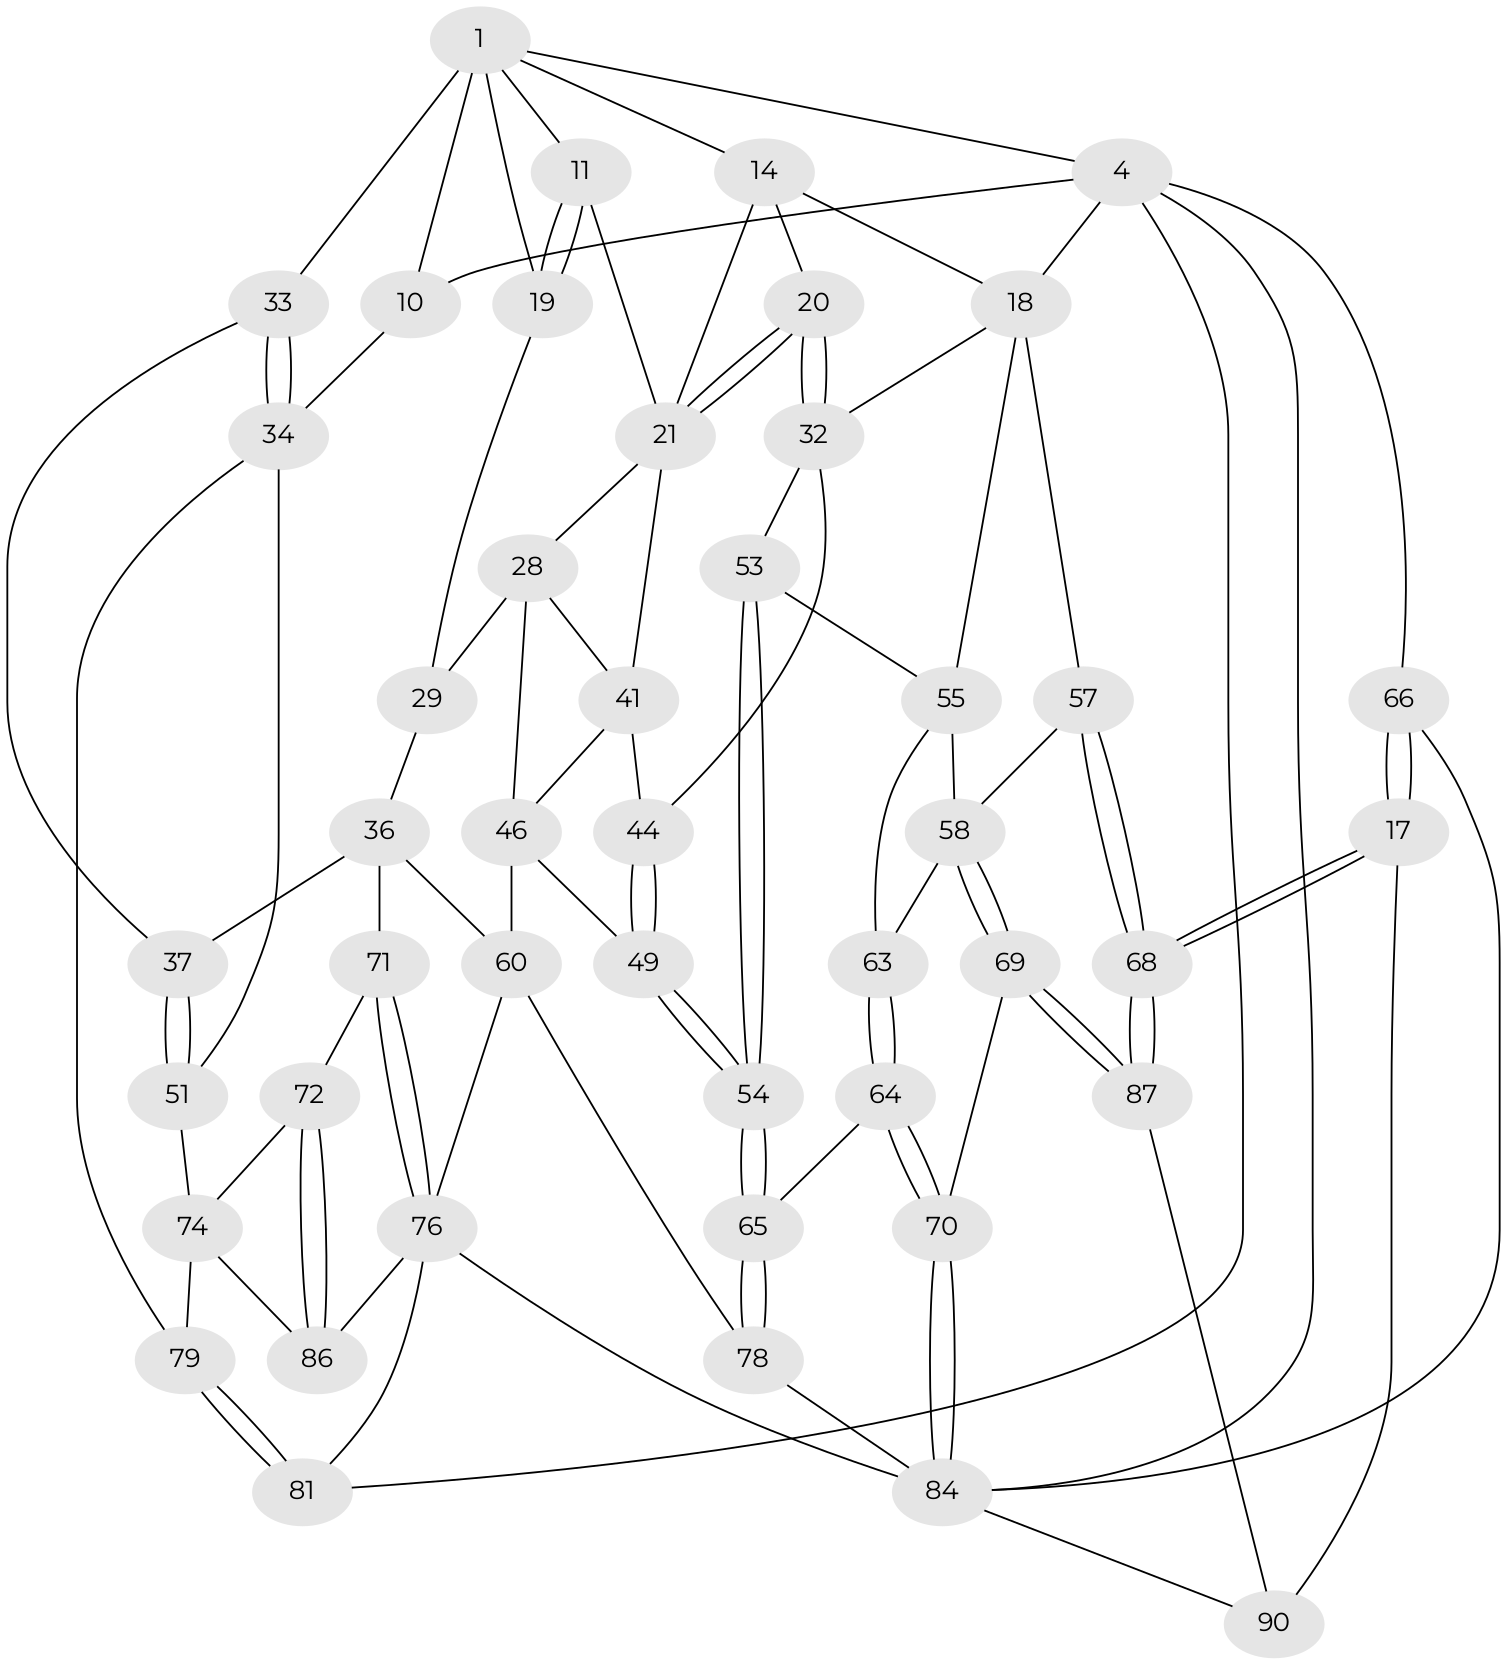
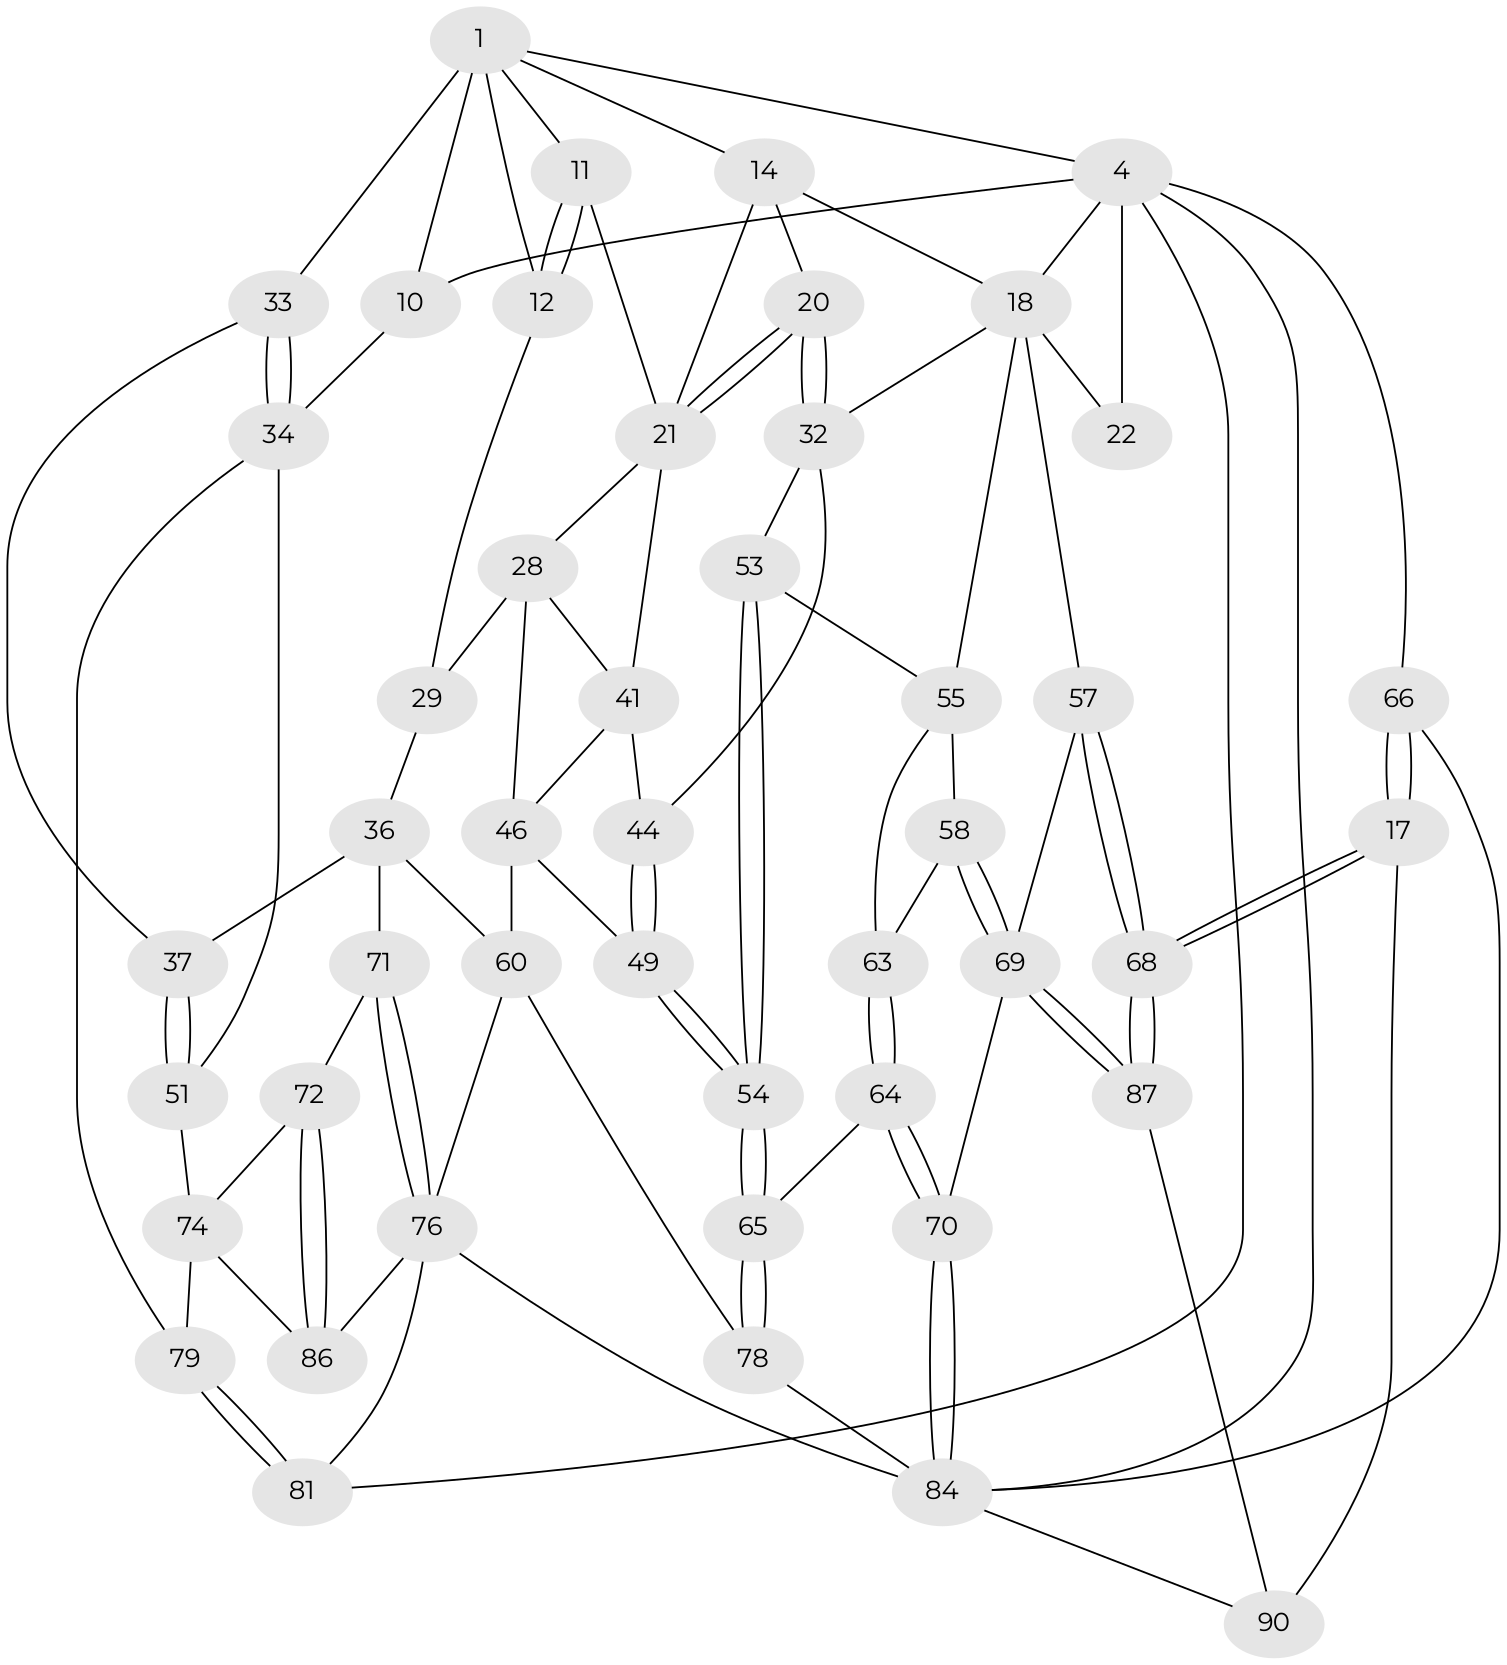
node "19": label "19" -> "12"
node "22": added
edge "57" -- "58": now "57" -- "69"
